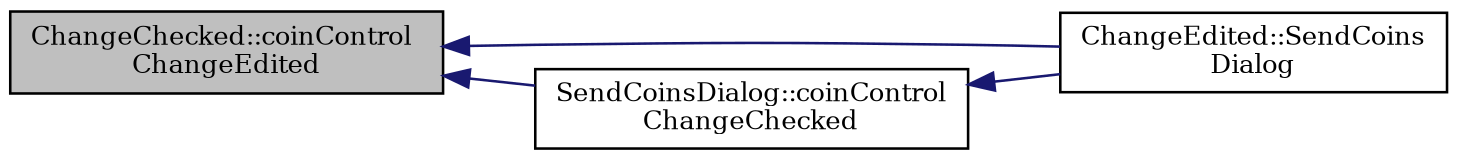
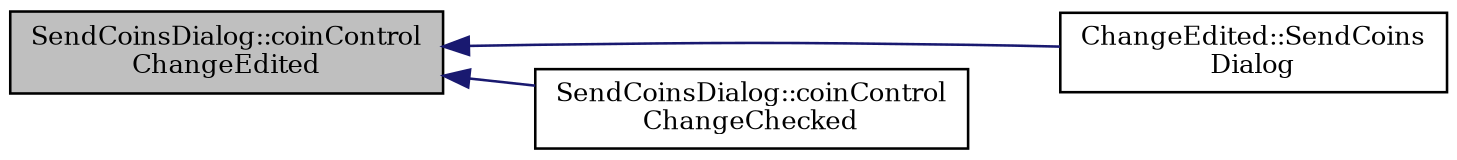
node "ChangeChecked::coinControl ChangeEdited": label "ChangeChecked::coinControl ChangeEdited" -> "SendCoinsDialog::coinControl ChangeEdited"
edge "ChangeEdited::SendCoins Dialog" -> "SendCoinsDialog::coinControl ChangeChecked": removed
